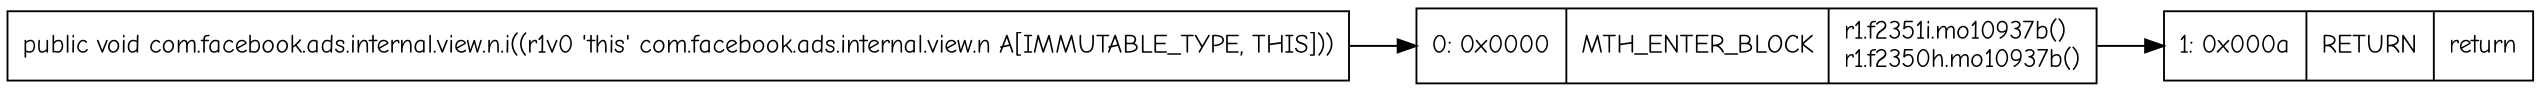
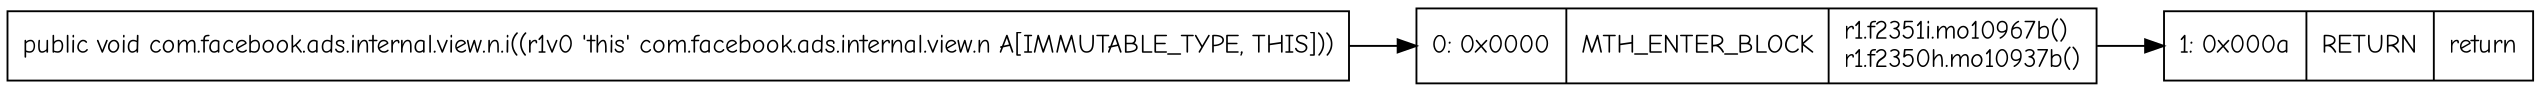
node "0: 0x0000": text "r1.f2351i.mo10937b()" -> "r1.f2351i.mo10967b()"
